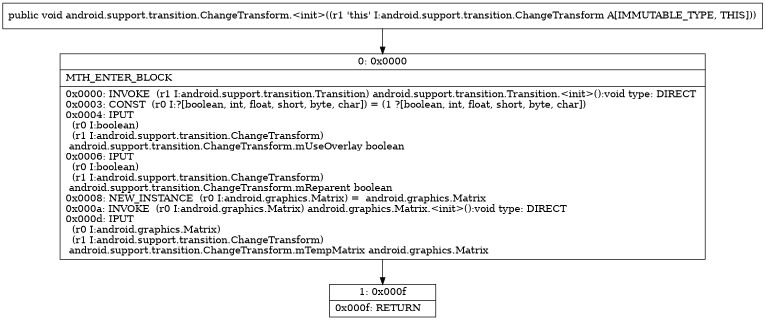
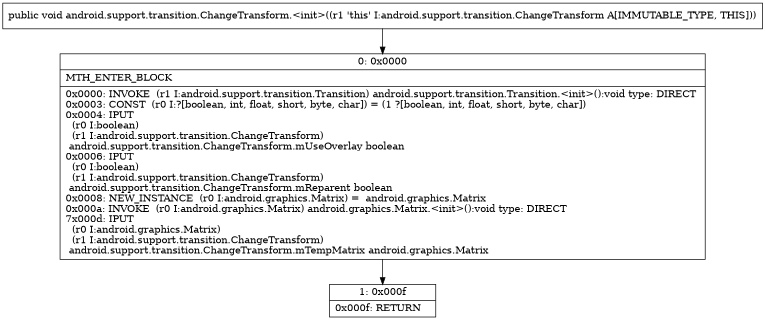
node "0: 0x0000": text "0x000d: IPUT" -> "7x000d: IPUT"
